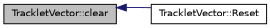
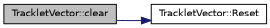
edge "TrackletVector::Reset" -> "TrackletVector::clear": reversed
